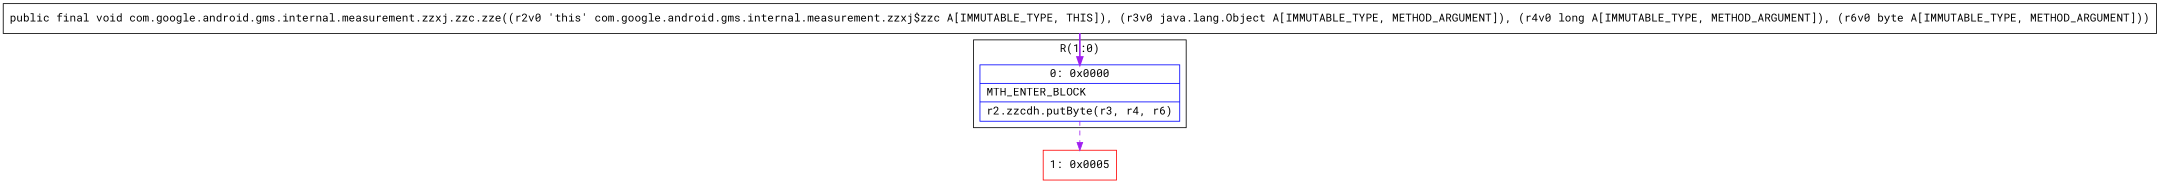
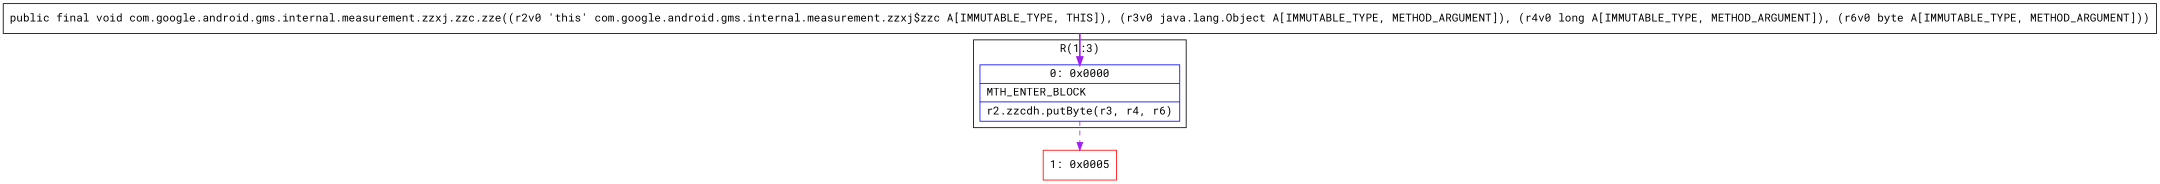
cluster "R(1:0)": label "R(1:0)" -> "R(1:3)"
